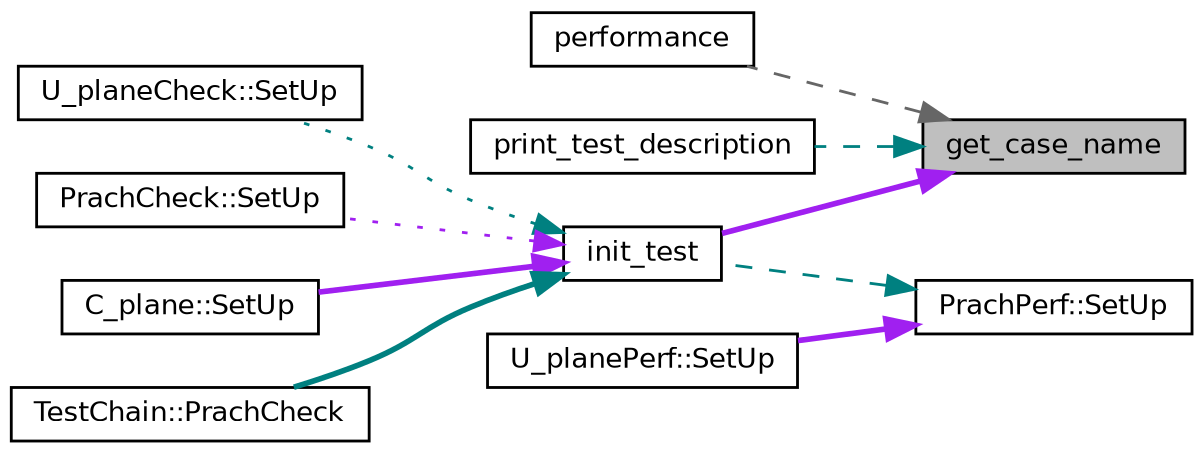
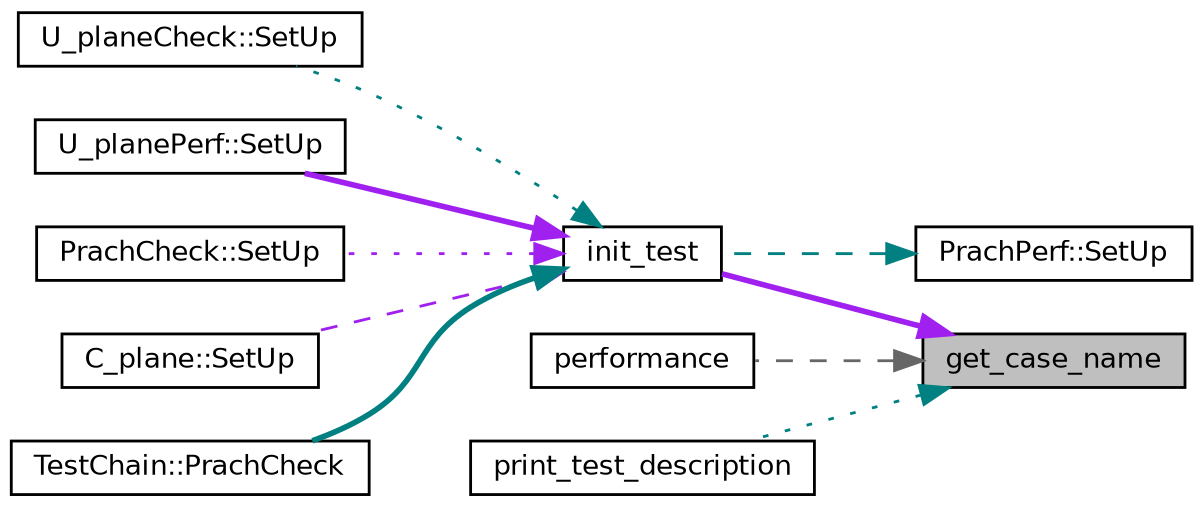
edge "print_test_description" -> "get_case_name": style dashed -> dotted
edge "C_plane::SetUp" -> "init_test": style bold -> dashed
edge "U_planePerf::SetUp" -> "PrachPerf::SetUp": now "U_planePerf::SetUp" -> "init_test"
